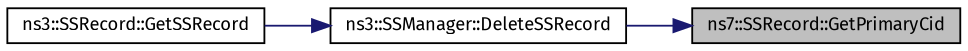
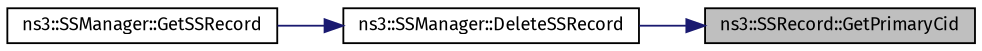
node "ns3::SSRecord::GetSSRecord": label "ns3::SSRecord::GetSSRecord" -> "ns3::SSManager::GetSSRecord"
node "ns7::SSRecord::GetPrimaryCid": label "ns7::SSRecord::GetPrimaryCid" -> "ns3::SSRecord::GetPrimaryCid"
